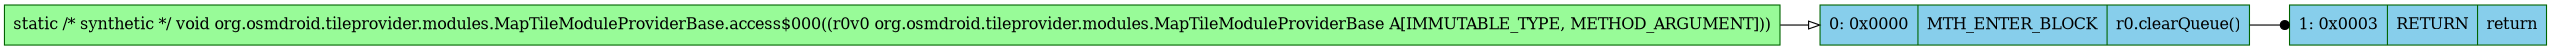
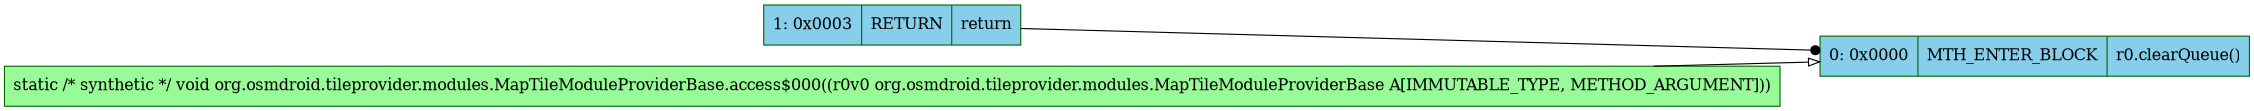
edge "0: 0x0000" -> "1: 0x0003": reversed
